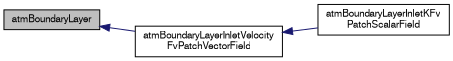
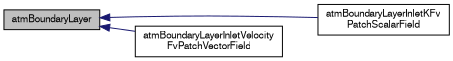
edge "atmBoundaryLayerInletKFv PatchScalarField" -> "atmBoundaryLayerInletVelocity FvPatchVectorField": now "atmBoundaryLayerInletKFv PatchScalarField" -> "atmBoundaryLayer"
